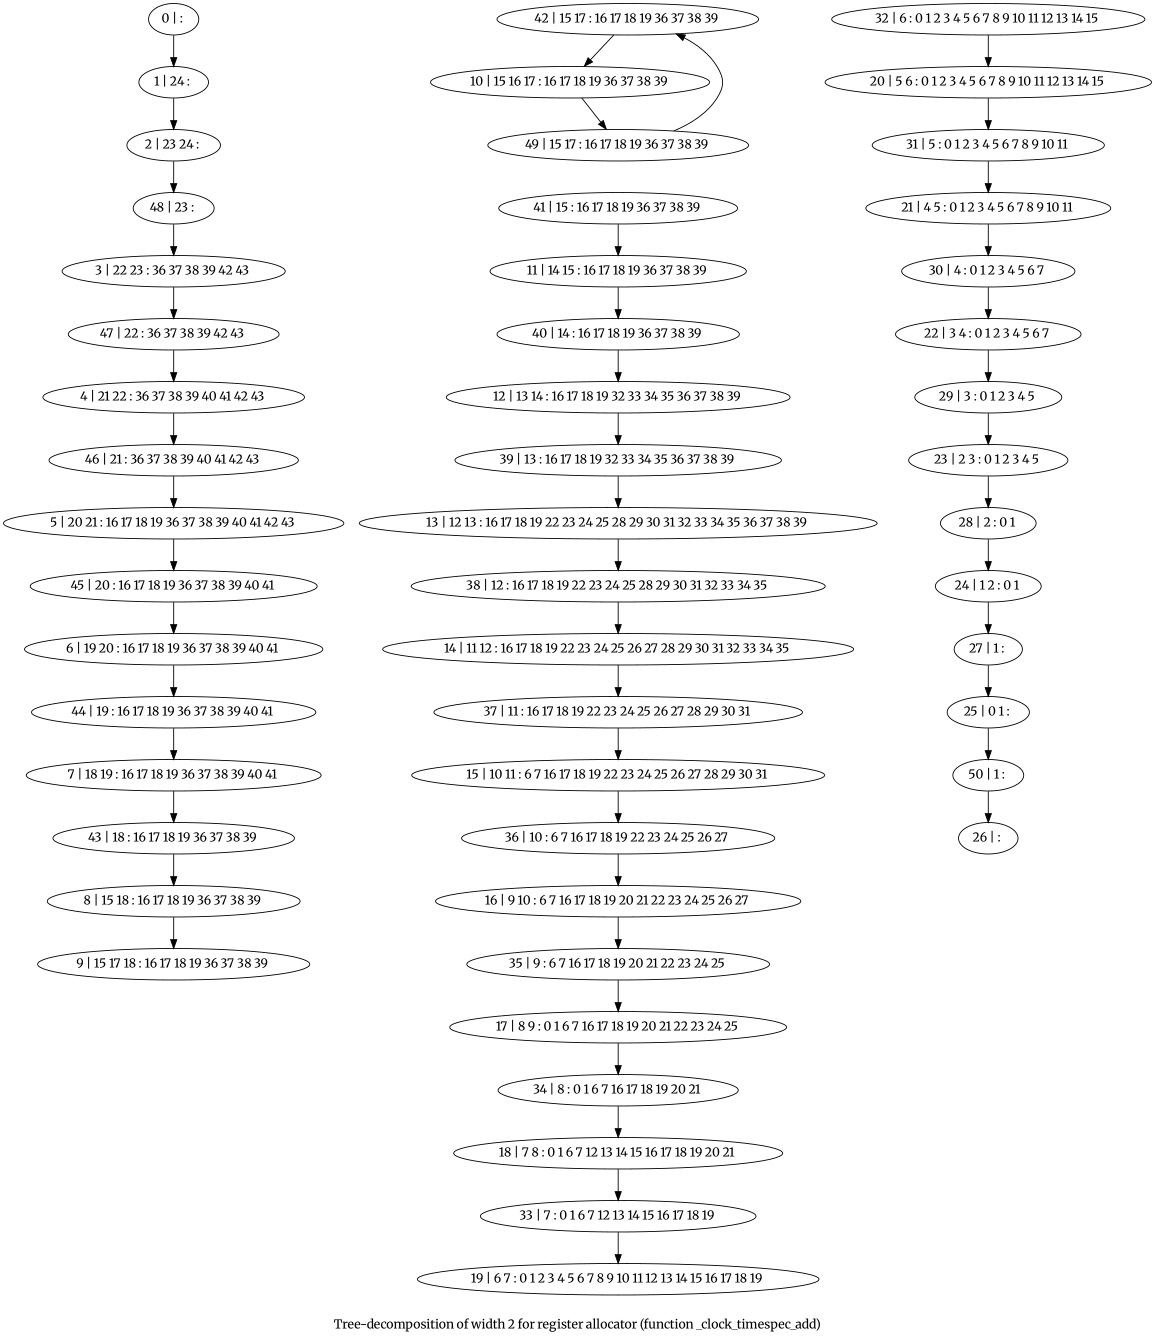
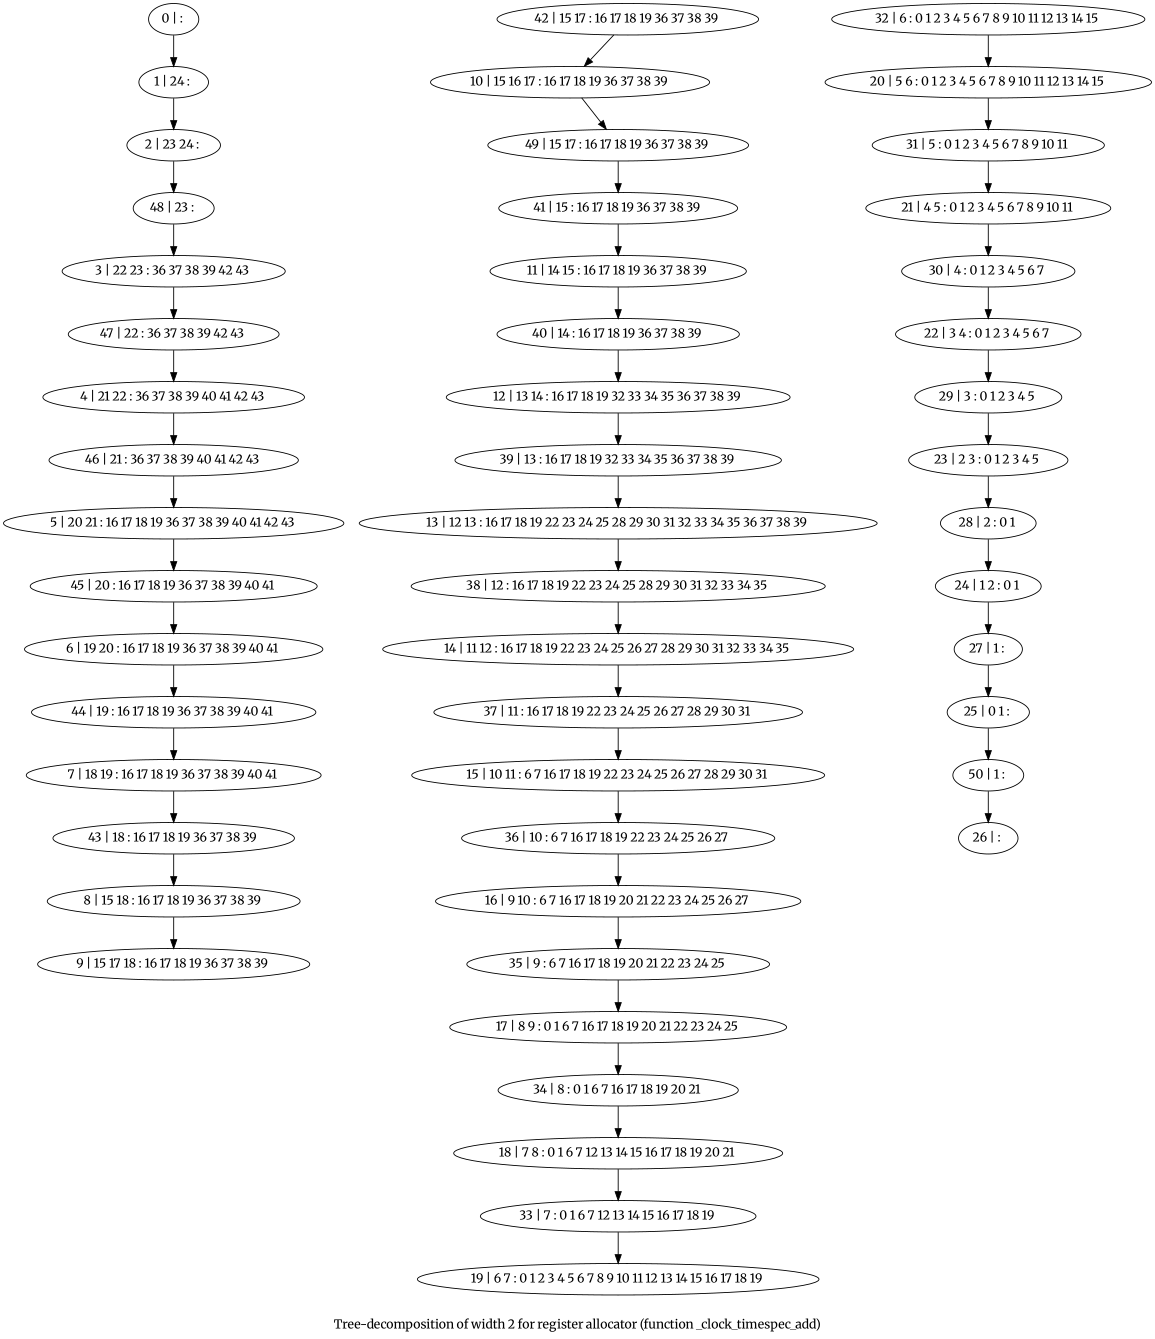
edge "49 | 15 17 : 16 17 18 19 36 37 38 39" -> "42 | 15 17 : 16 17 18 19 36 37 38 39": now "49 | 15 17 : 16 17 18 19 36 37 38 39" -> "41 | 15 : 16 17 18 19 36 37 38 39"
